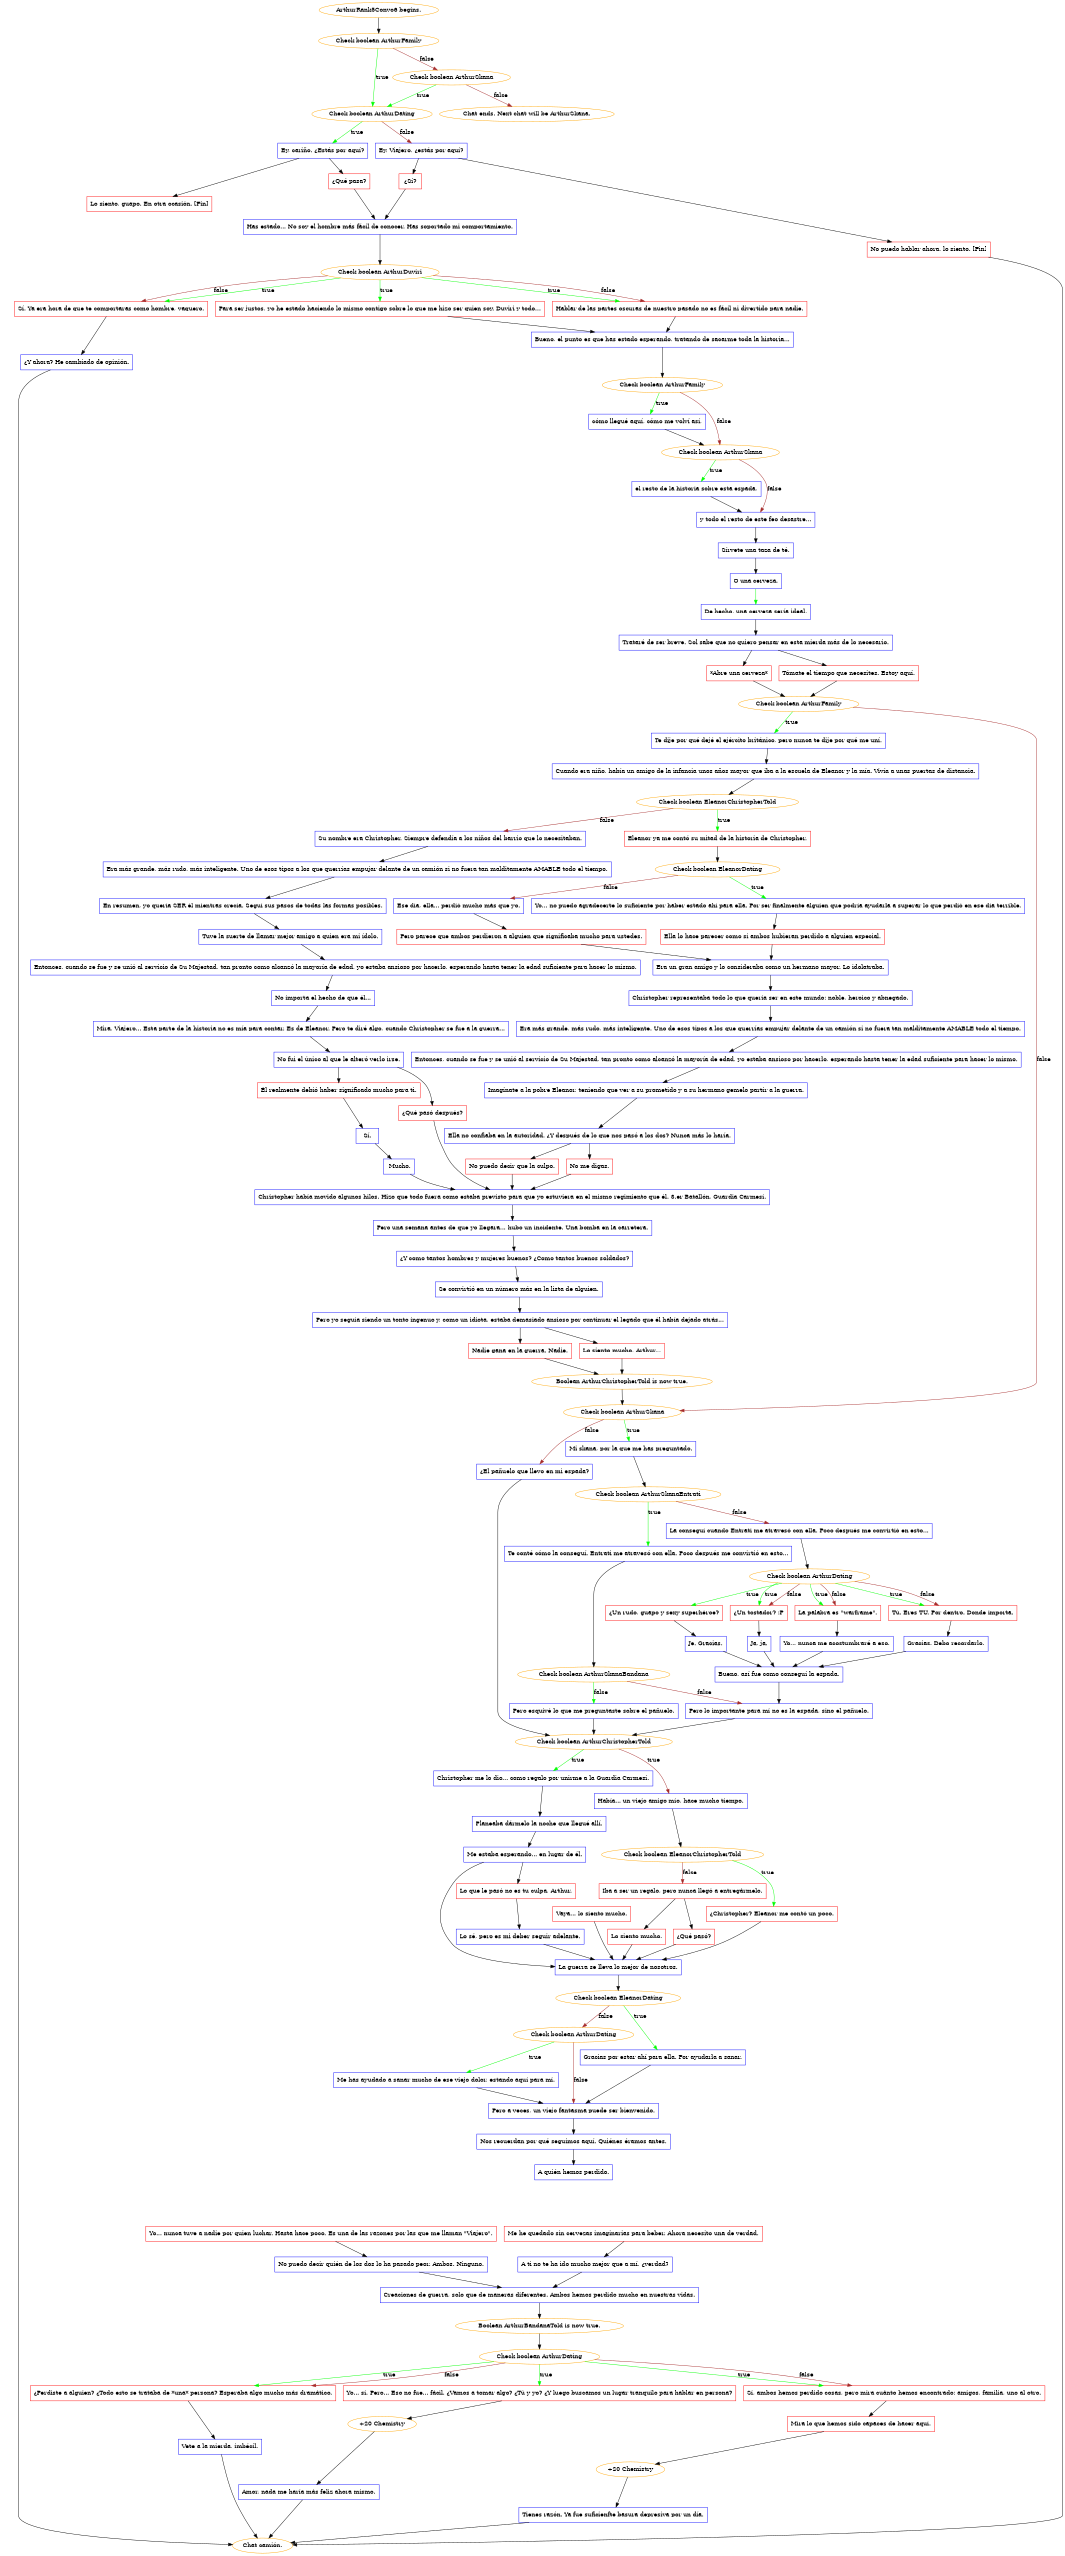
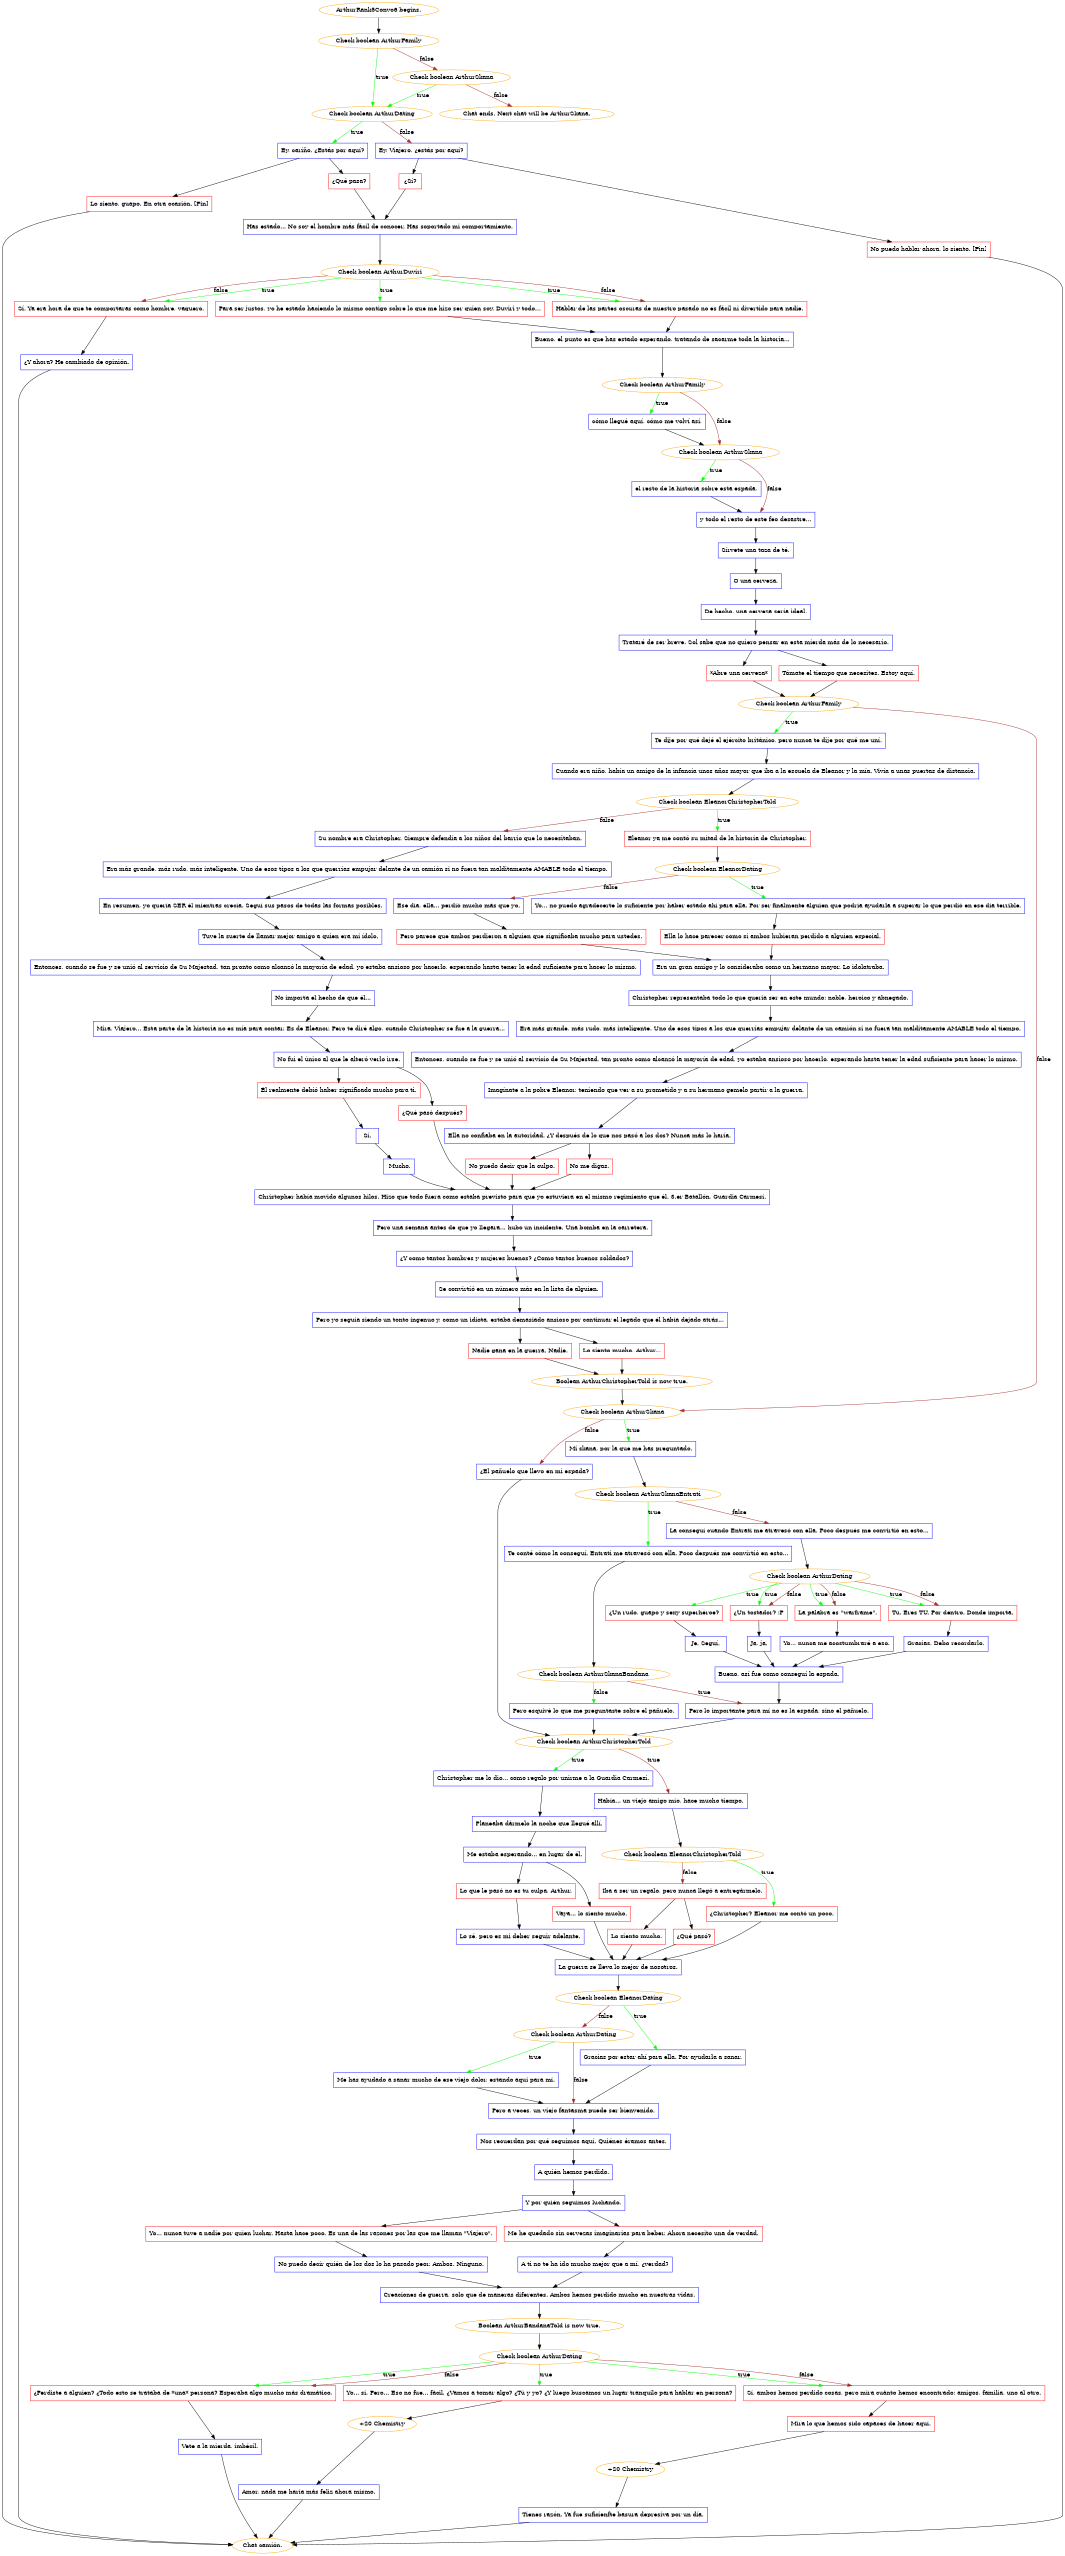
edge "O una cerveza." -> "De hecho, una cerveza sería ideal.": color green -> black
edge "Lo siento, guapo. En otra ocasión. [Fin]" -> "Chat camión.": added
node "Je. Gracias.": label "Je. Gracias." -> "Je. Seguí."
edge "Check boolean ArthurSkanaBandana" -> "Pero lo importante para mí no es la espada, sino el pañuelo.": label "false" -> "true"
edge "Me estaba esperando... en lugar de él." -> "La guerra se lleva lo mejor de nosotros.": now "Me estaba esperando... en lugar de él." -> "Vaya... lo siento mucho."
node "Y por quién seguimos luchando.": added
